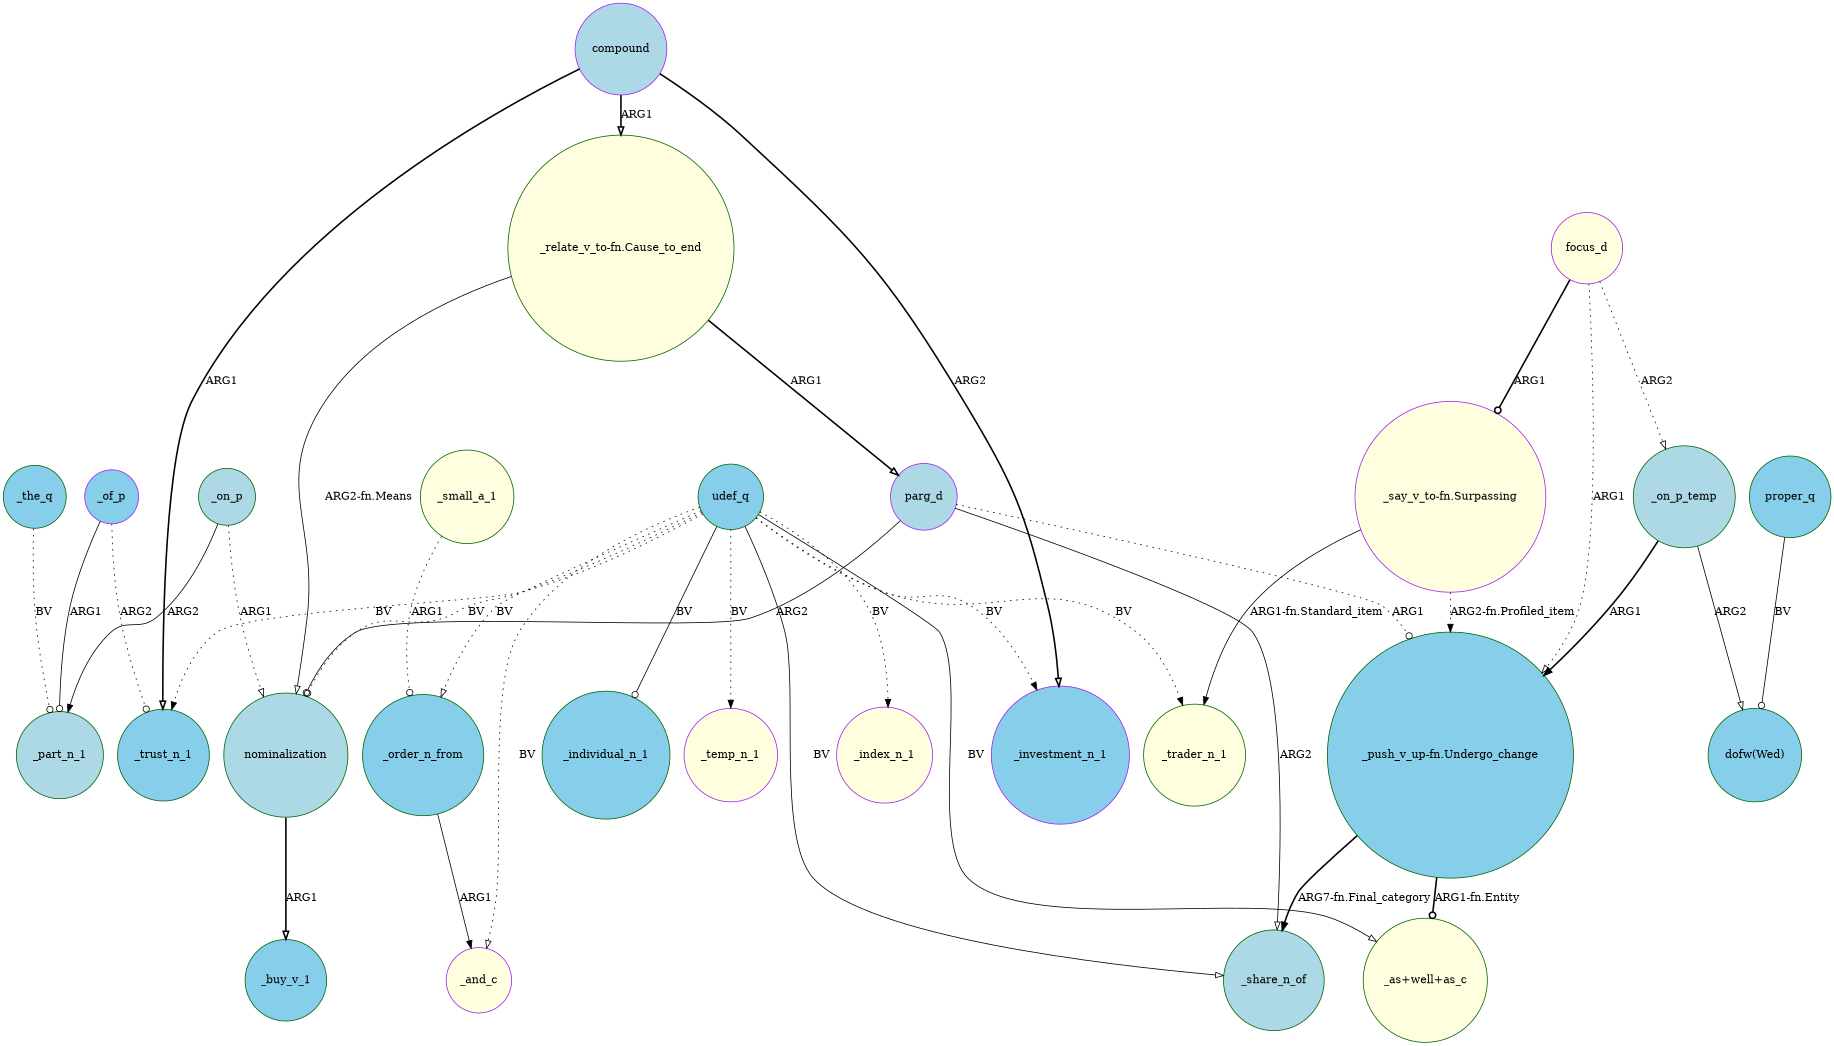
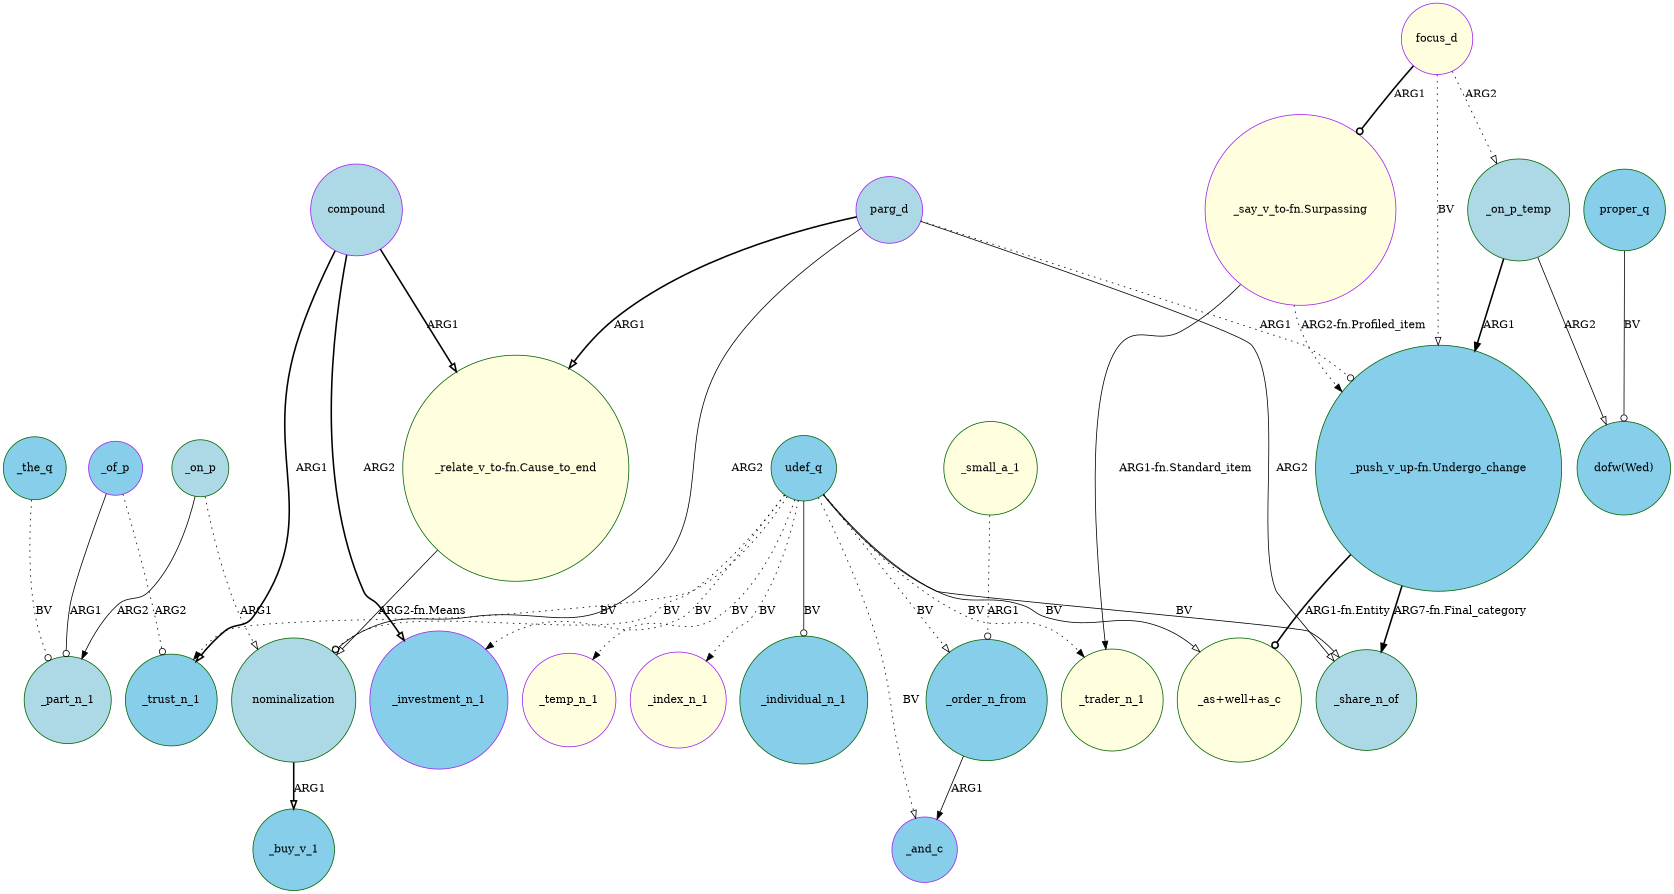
edge "_relate_v_to-fn.Cause_to_end" -> "parg_d": reversed
edge "focus_d" -> "_push_v_up-fn.Undergo_change": label "ARG1" -> "BV"
node "_and_c": fillcolor lightyellow -> skyblue
